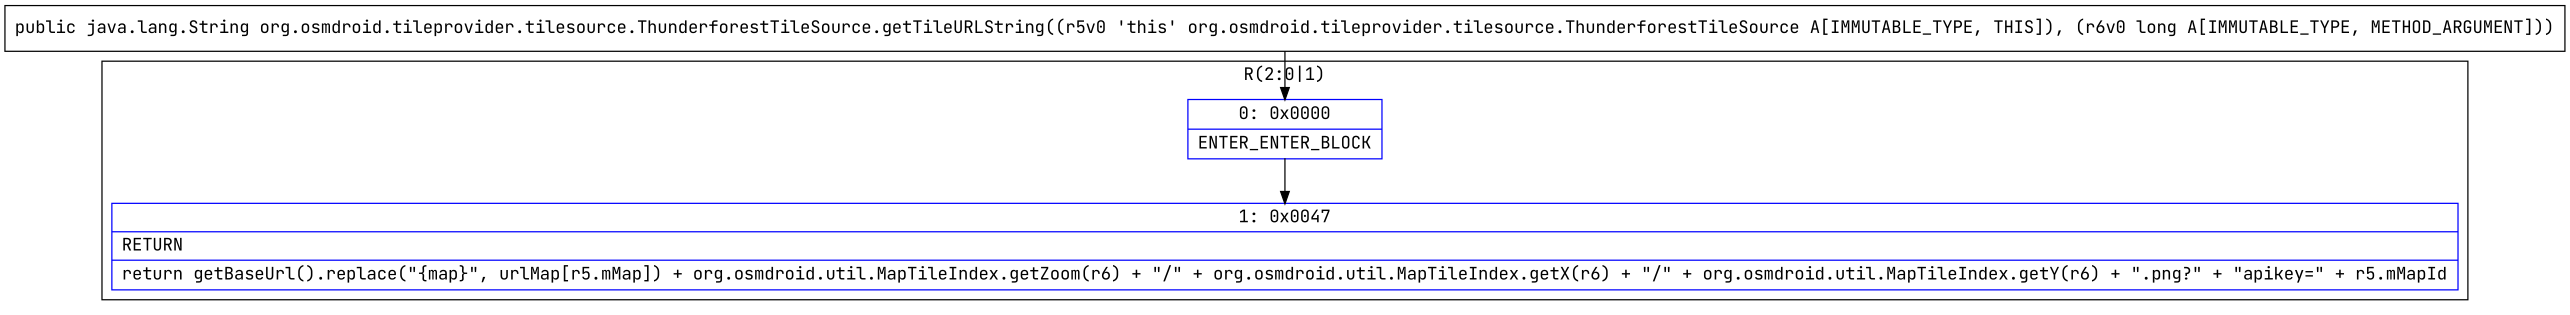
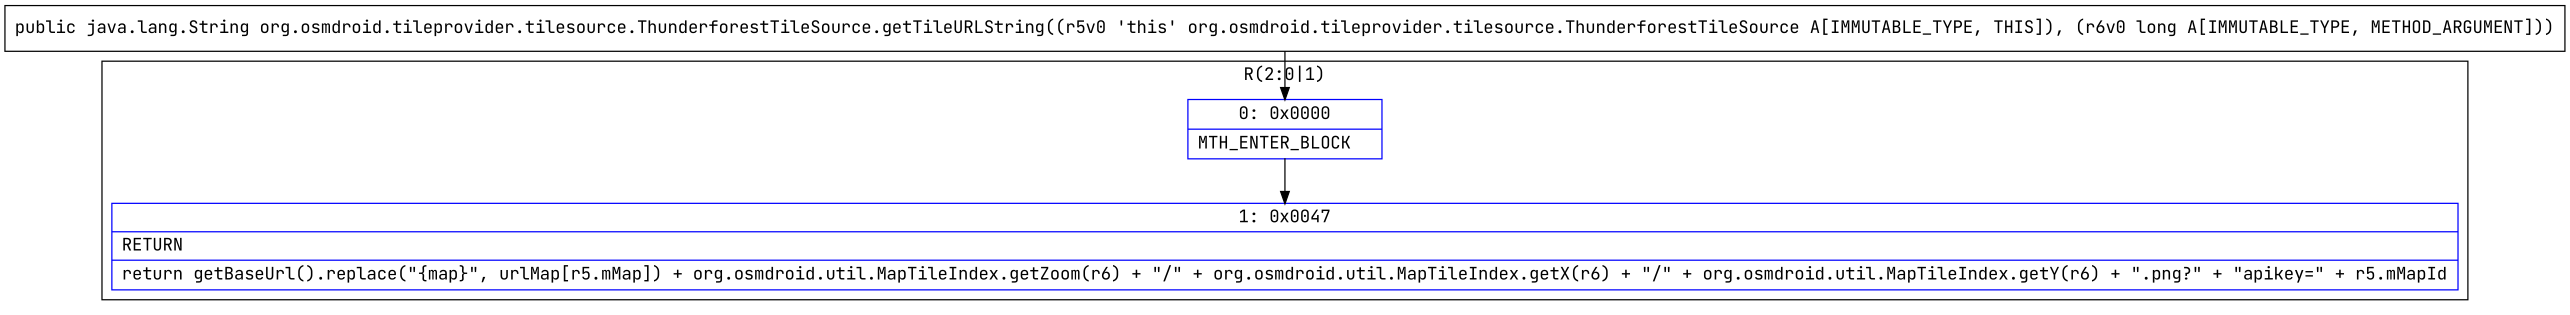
node "0: 0x0000": text "ENTER_ENTER_BLOCK" -> "MTH_ENTER_BLOCK"
